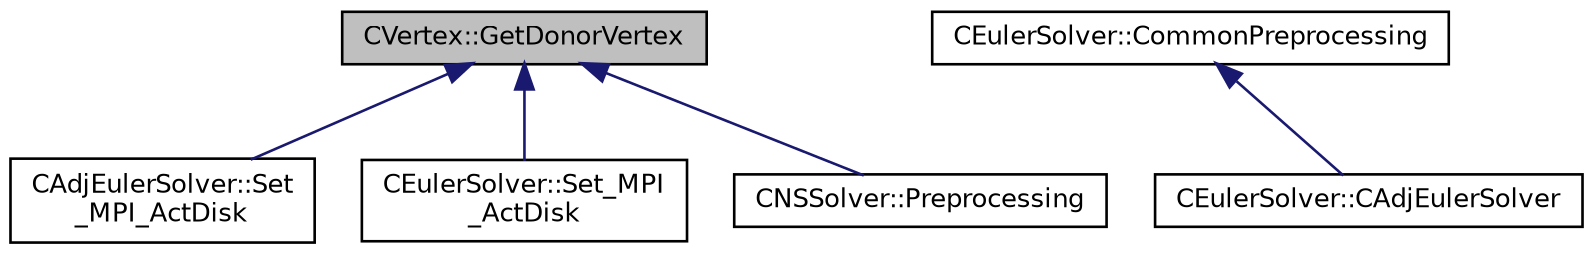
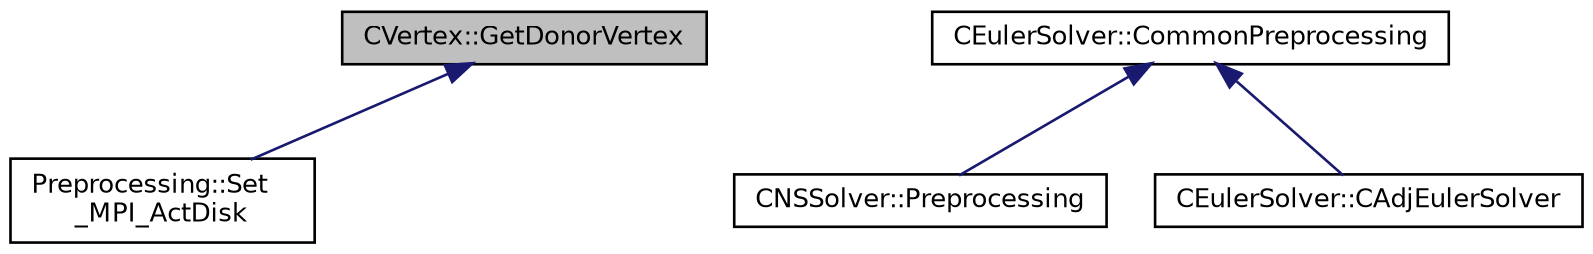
edge "CNSSolver::Preprocessing" -> "CVertex::GetDonorVertex": now "CNSSolver::Preprocessing" -> "CEulerSolver::CommonPreprocessing"
node "CAdjEulerSolver::Set _MPI_ActDisk": label "CAdjEulerSolver::Set _MPI_ActDisk" -> "Preprocessing::Set _MPI_ActDisk"
node "CEulerSolver::Set_MPI _ActDisk": removed
